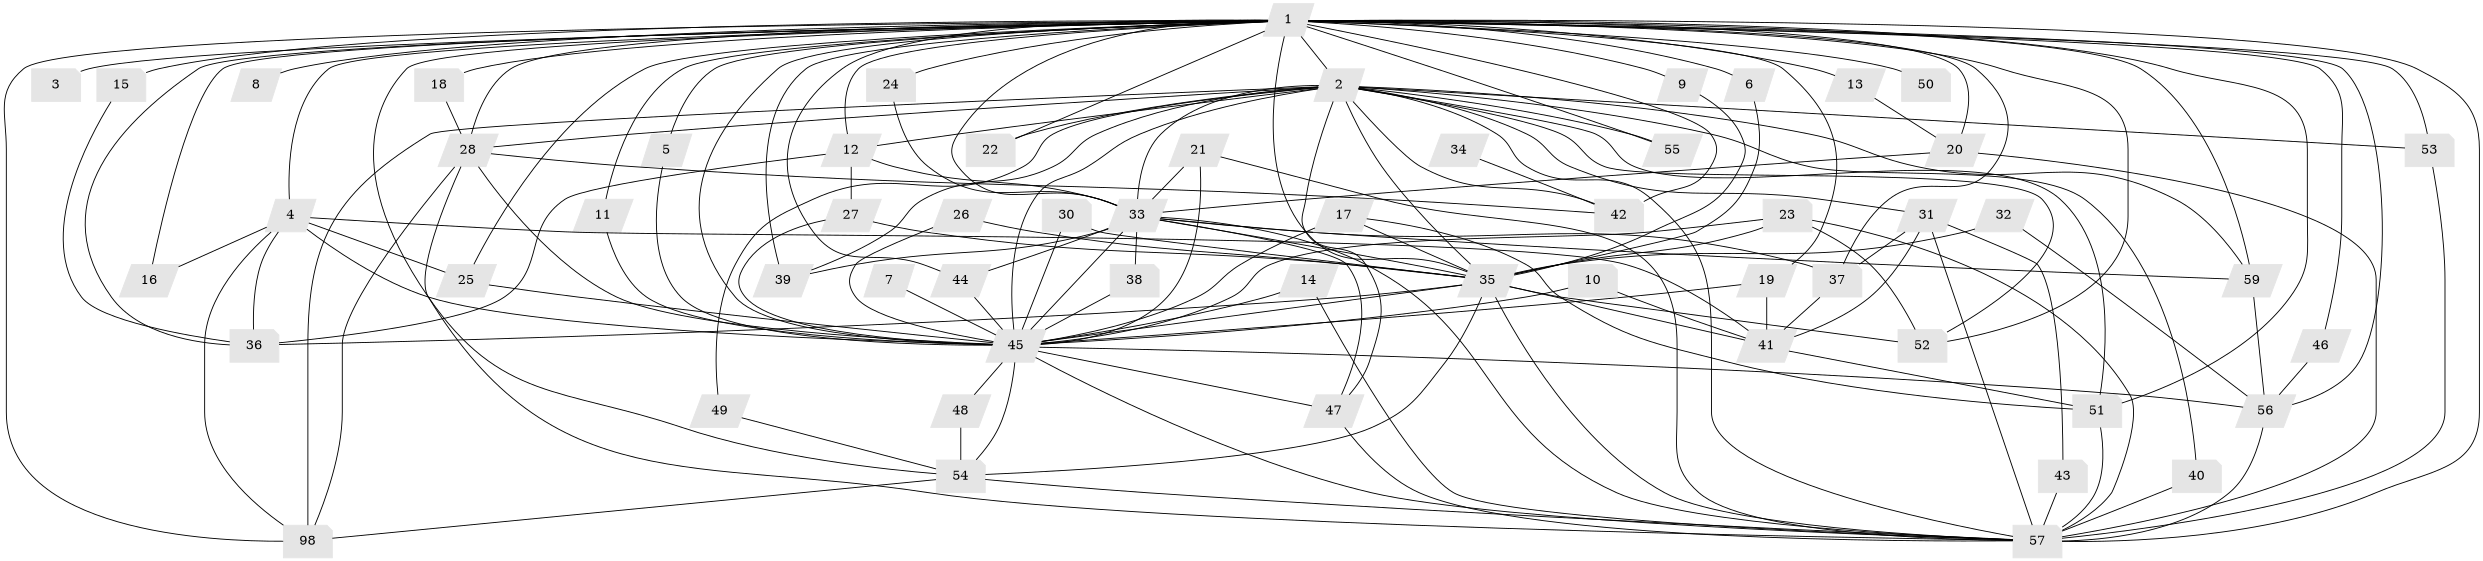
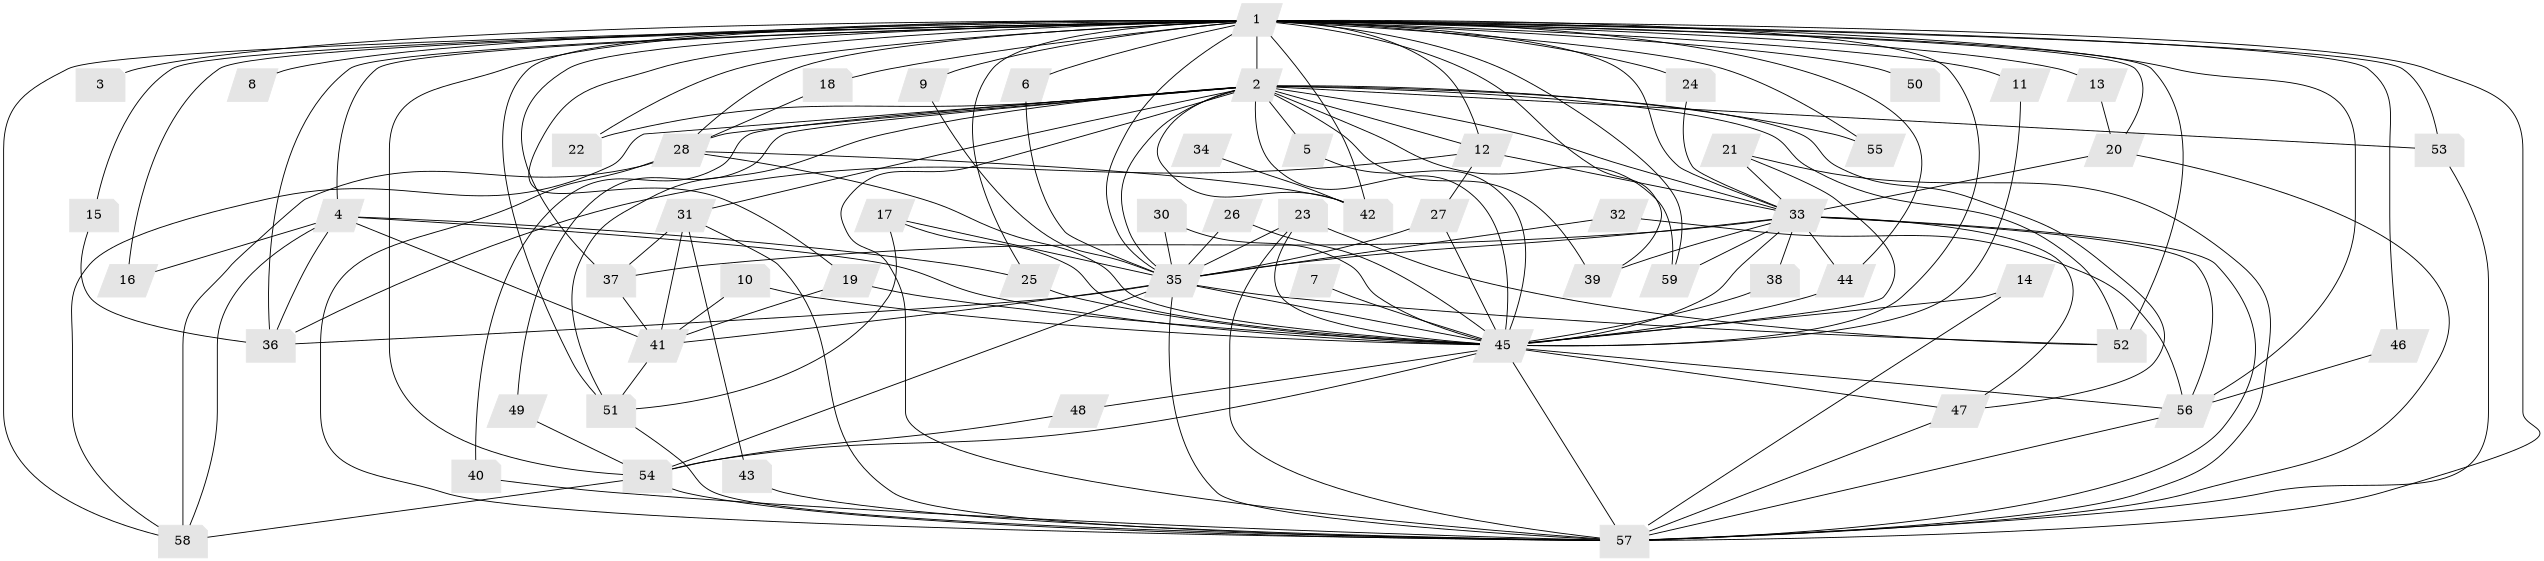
edge "1" -- "5": now "2" -- "5"
edge "59" -- "56": now "33" -- "56"
node "98": label "98" -> "58"
